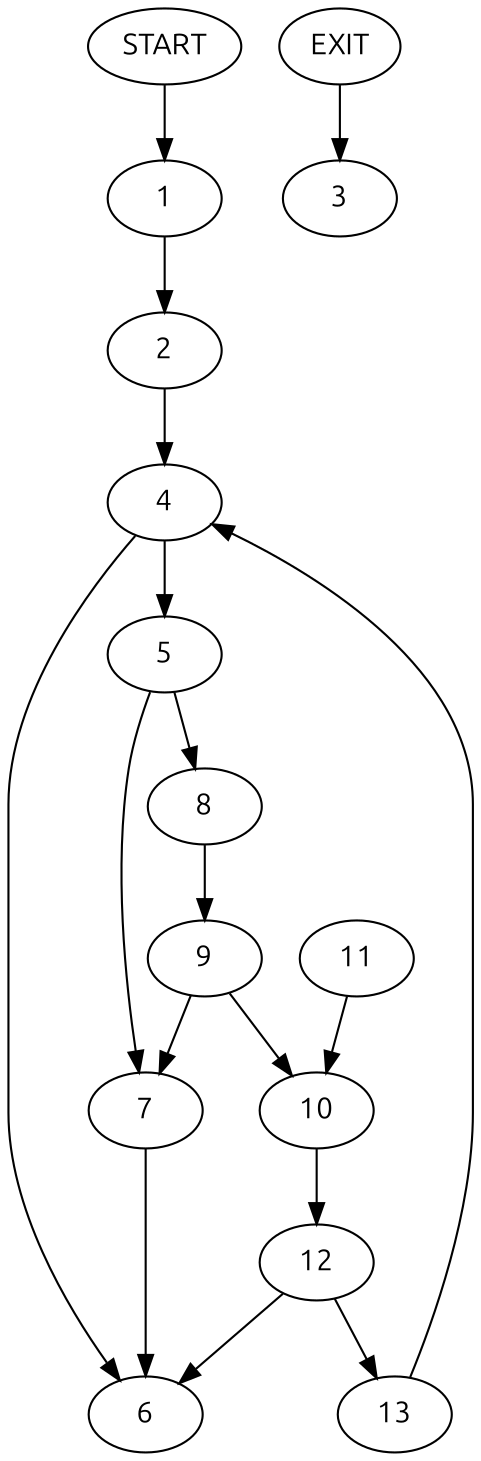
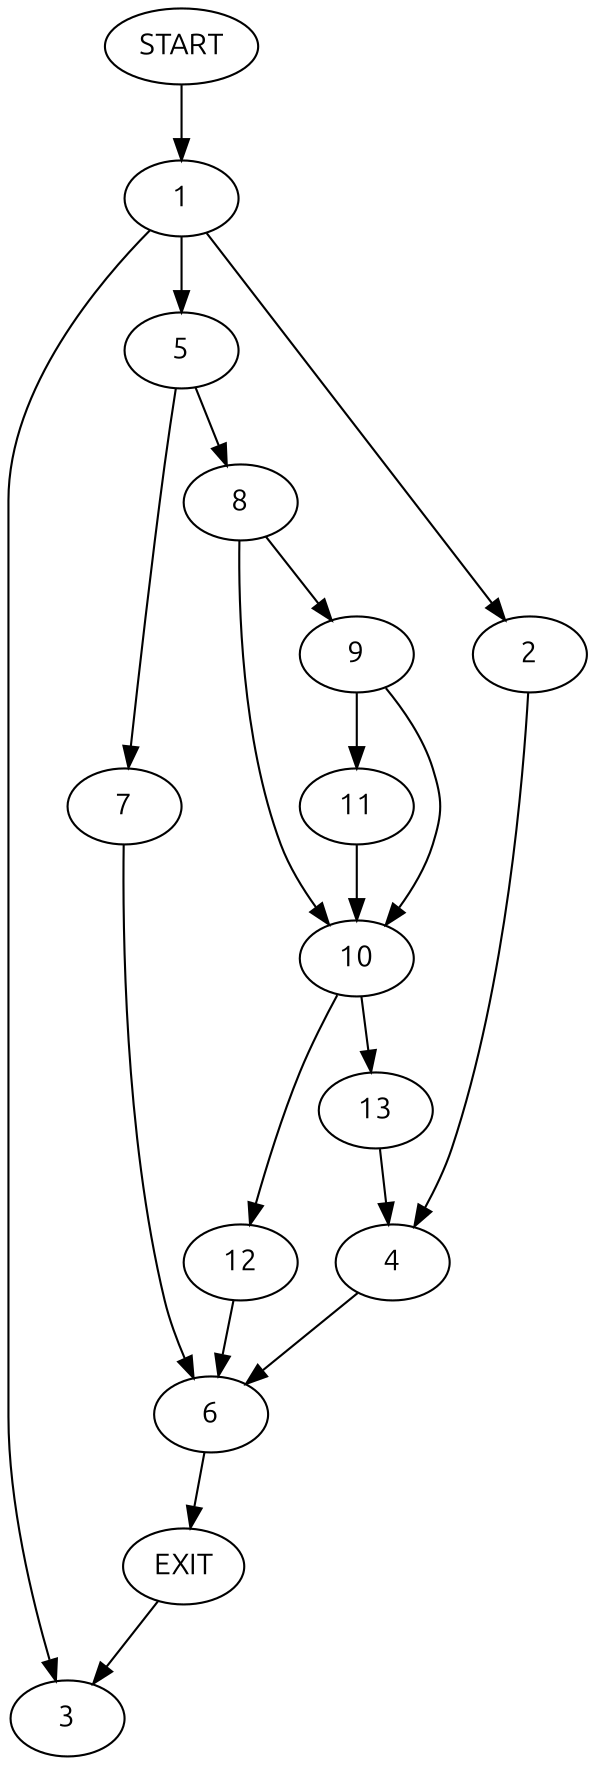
edge "4" -> "5": now "1" -> "5"
edge "8" -> "10": added
edge "1" -> "3": added
edge "9" -> "7": now "9" -> "11"
edge "12" -> "13": now "10" -> "13"
edge "6" -> "EXIT": added
